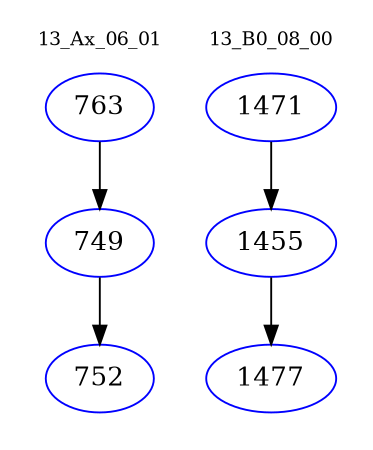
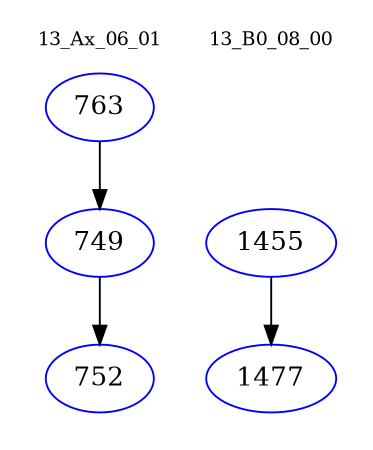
node "1471": removed
